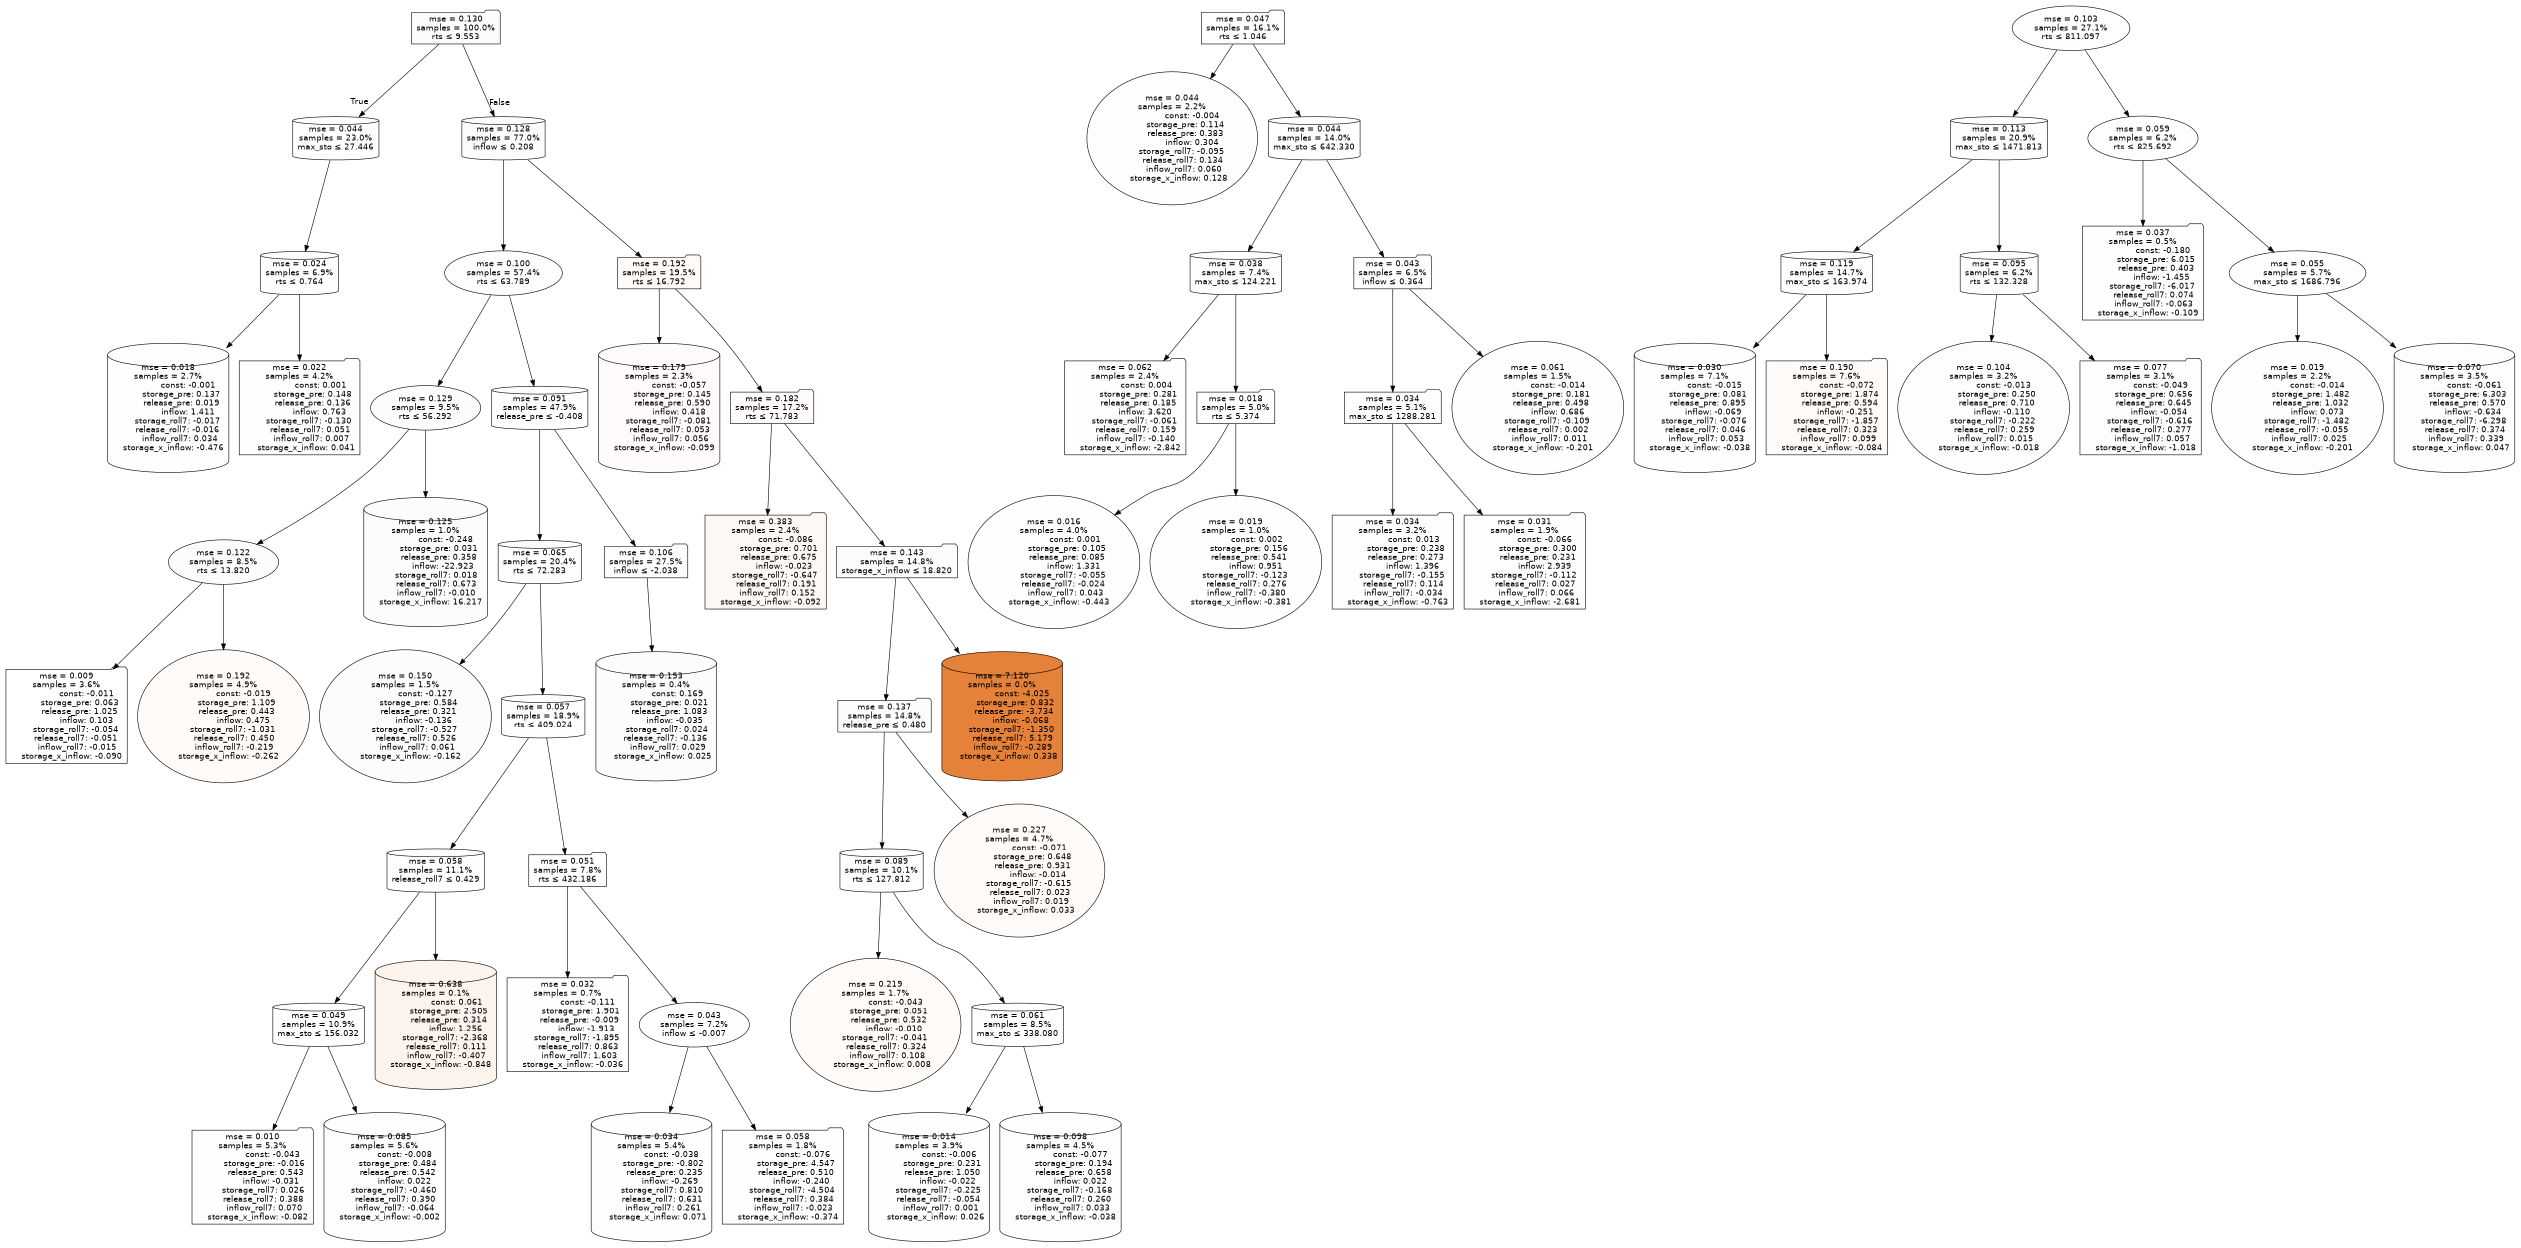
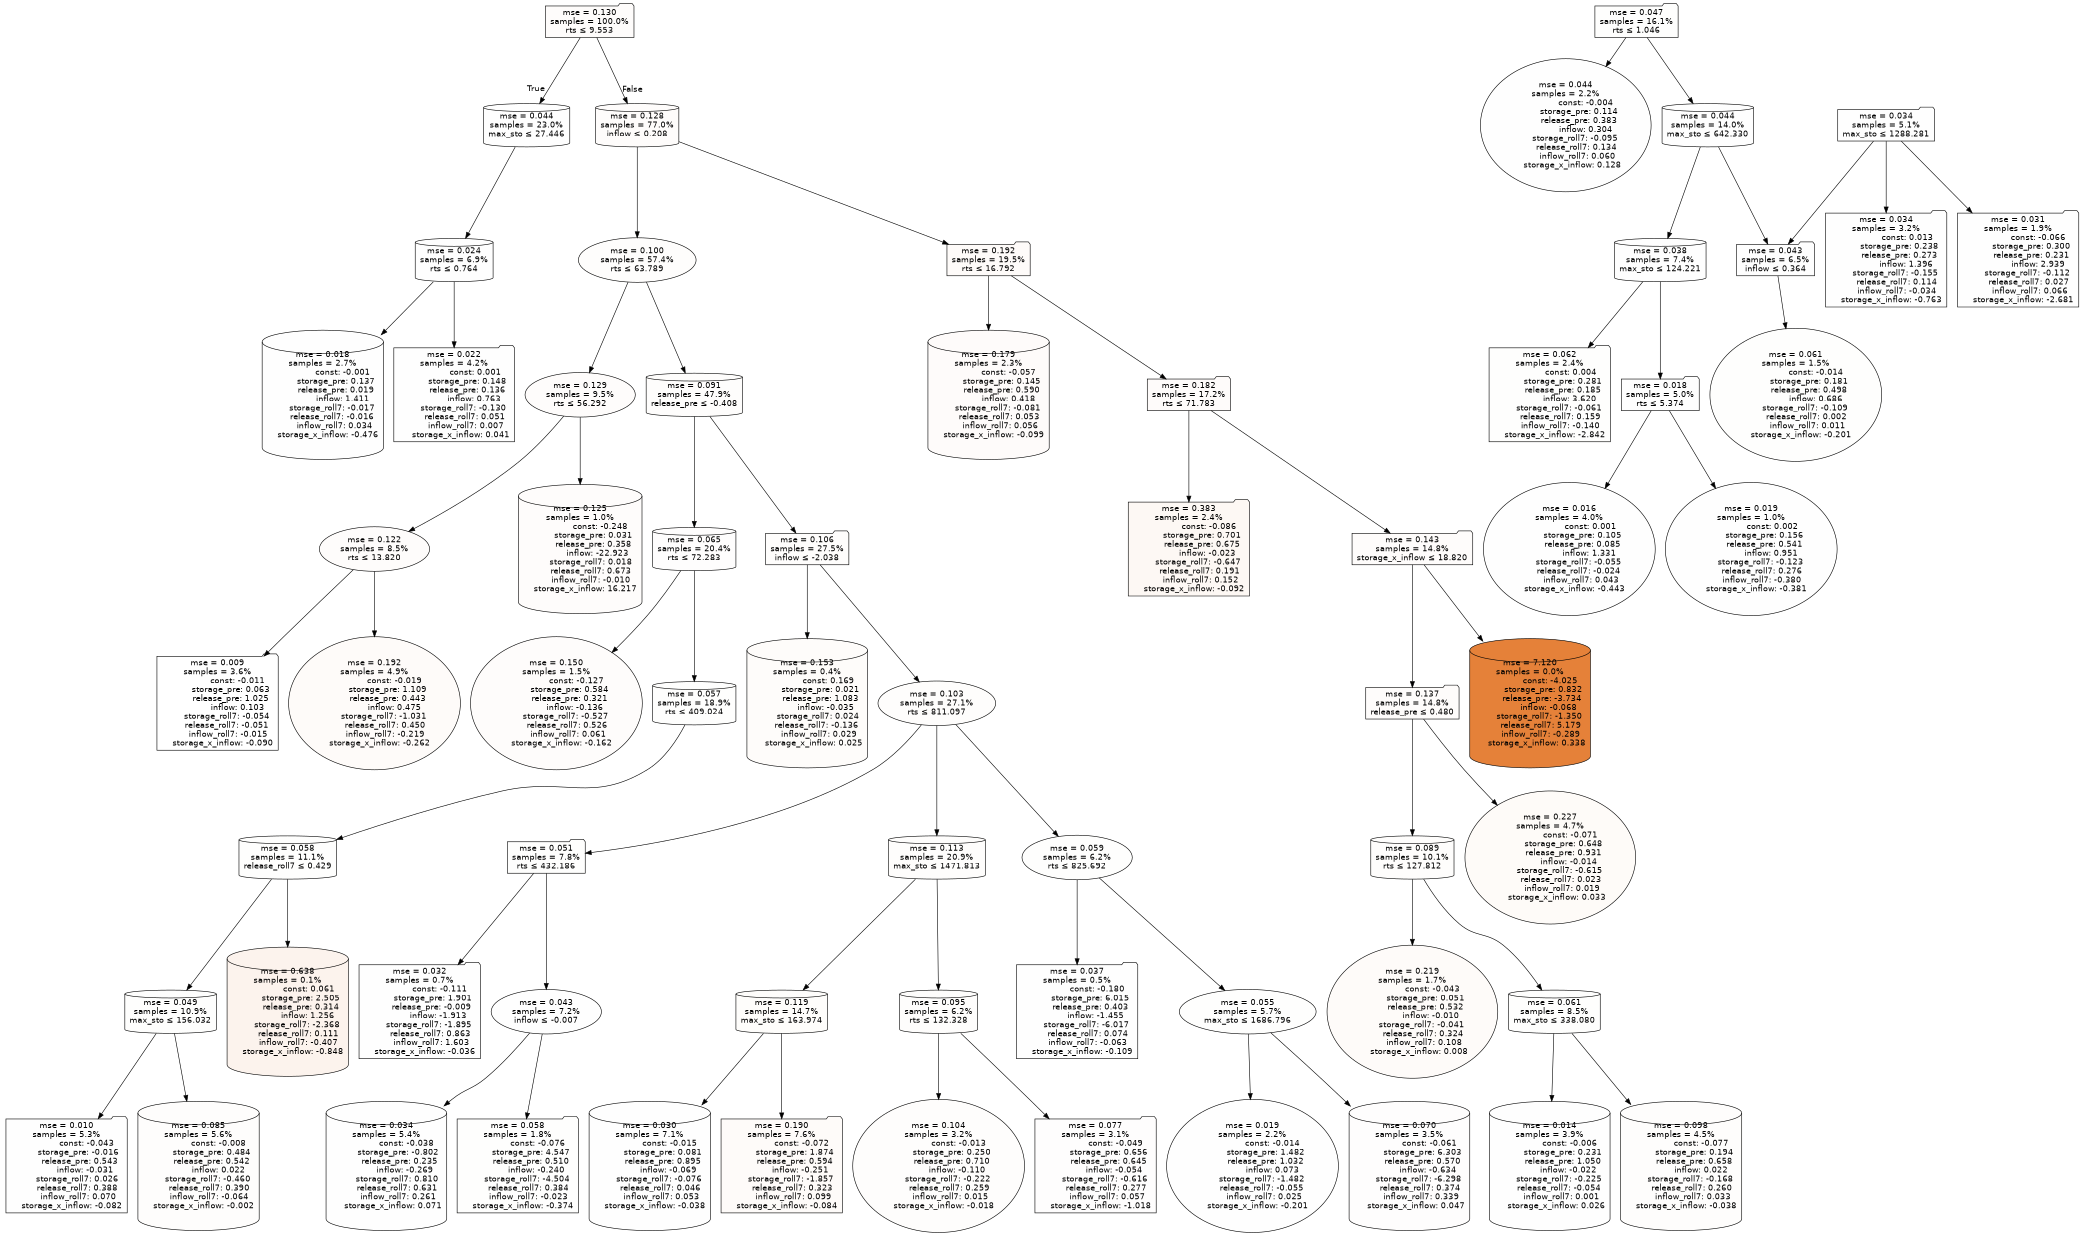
edge "mse = 0.043 samples = 6.5% inflow ≤ 0.364" -> "mse = 0.034 samples = 5.1% max_sto ≤ 1288.281": reversed
edge "mse = 0.106 samples = 27.5% inflow ≤ -2.038" -> "mse = 0.103 samples = 27.1% rts ≤ 811.097": added
edge "mse = 0.057 samples = 18.9% rts ≤ 409.024" -> "mse = 0.051 samples = 7.8% rts ≤ 432.186": now "mse = 0.103 samples = 27.1% rts ≤ 811.097" -> "mse = 0.051 samples = 7.8% rts ≤ 432.186"
